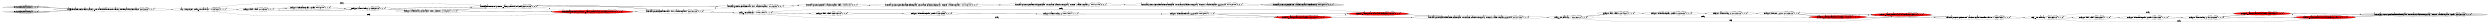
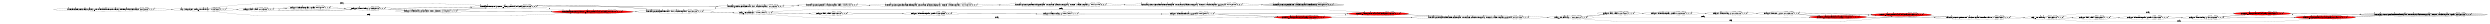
node "testSpecifyOptionalSettings['1', '0', '0']": removed
node "testSpecifyOptionalSettings['0', '1', '0']": removed
